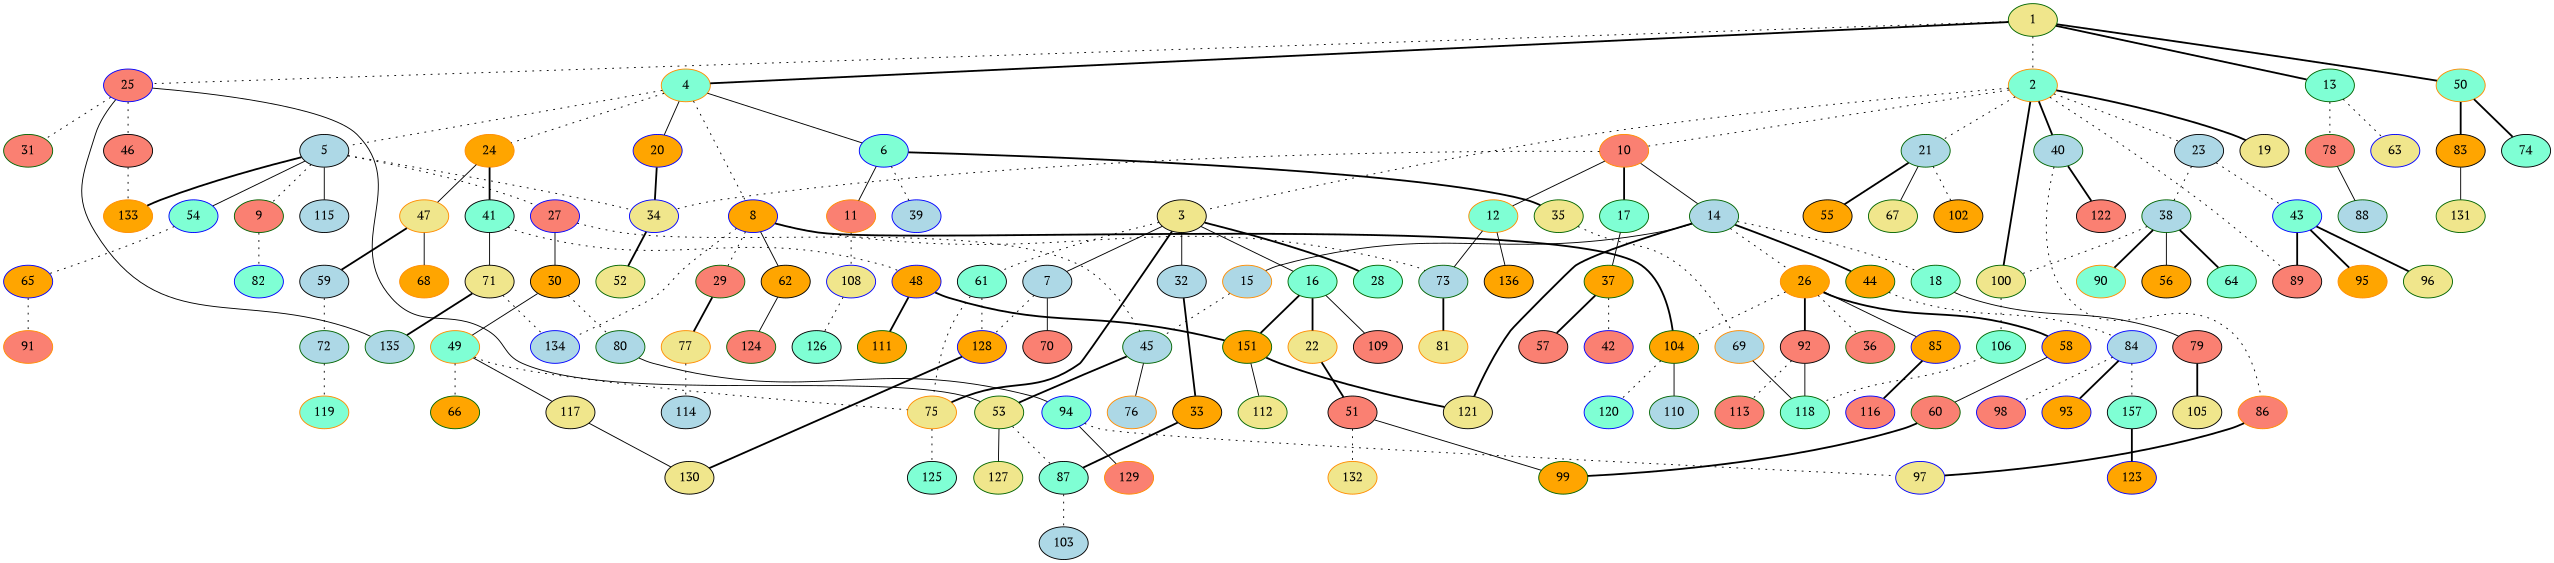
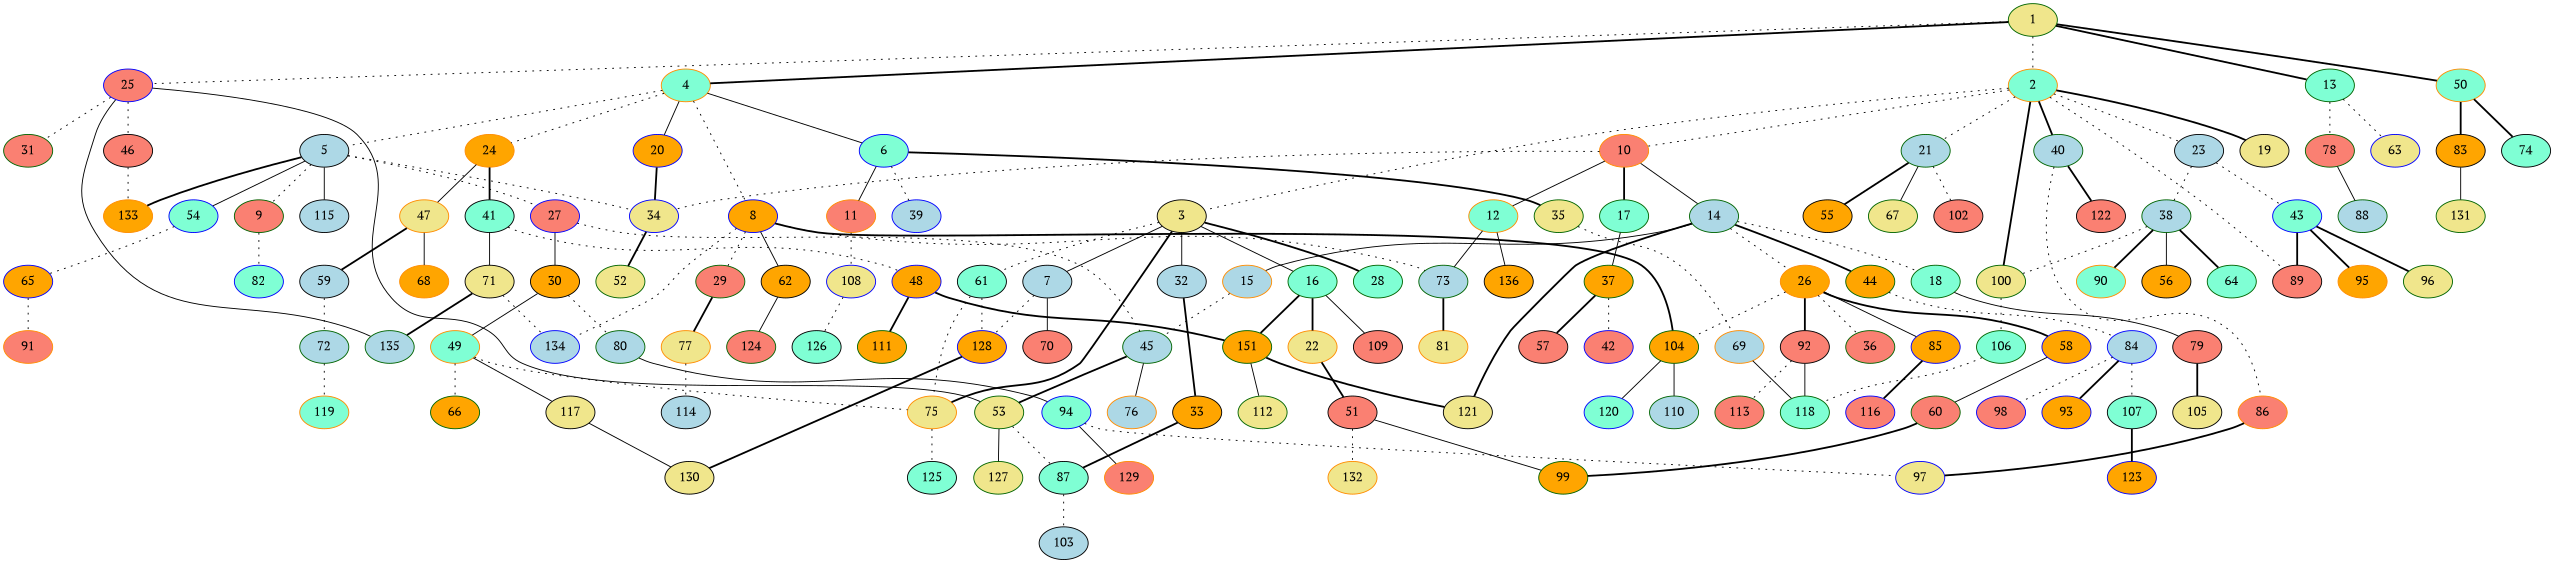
node "102": fillcolor orange -> salmon
edge "104" -- "120": style dotted -> solid
node "157": label "157" -> "107"
